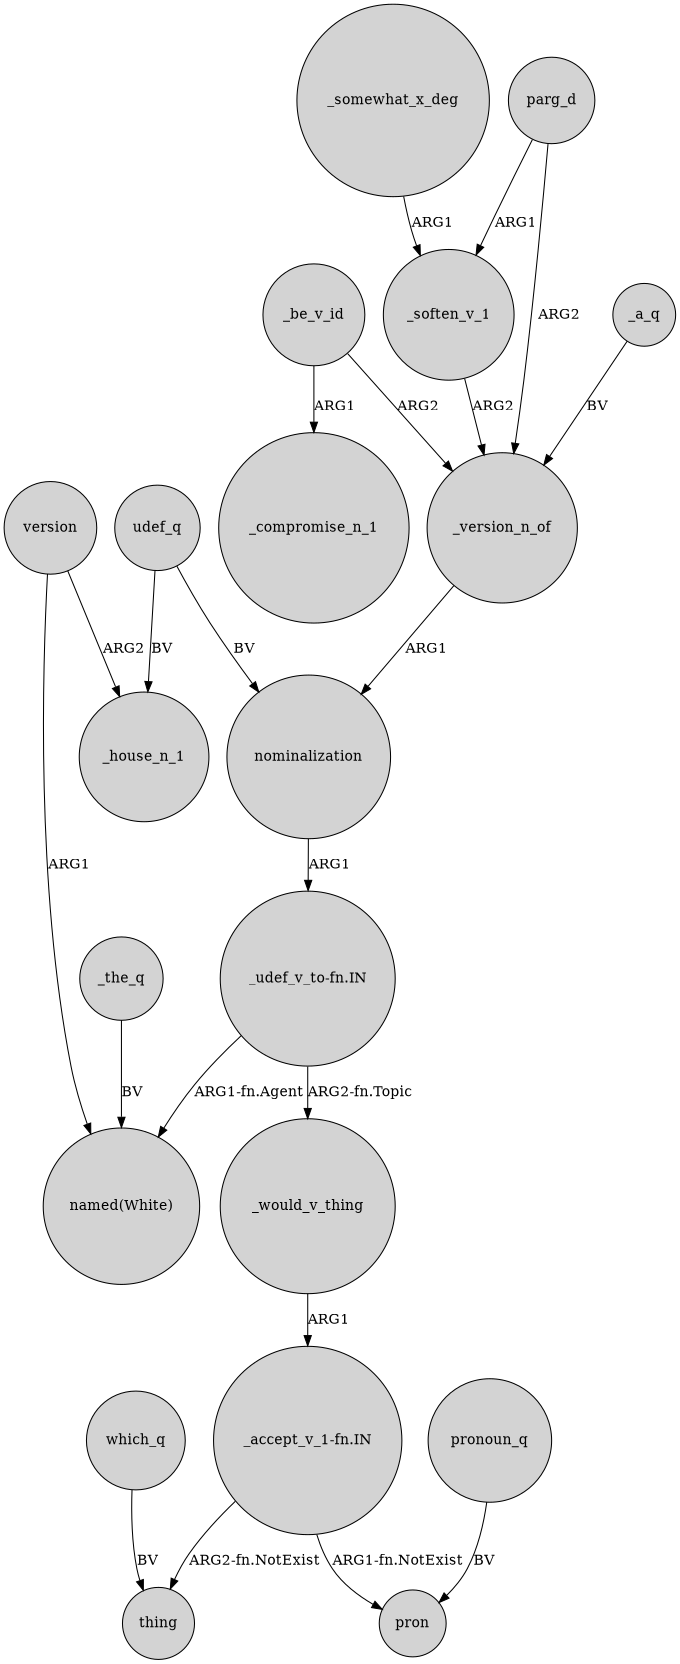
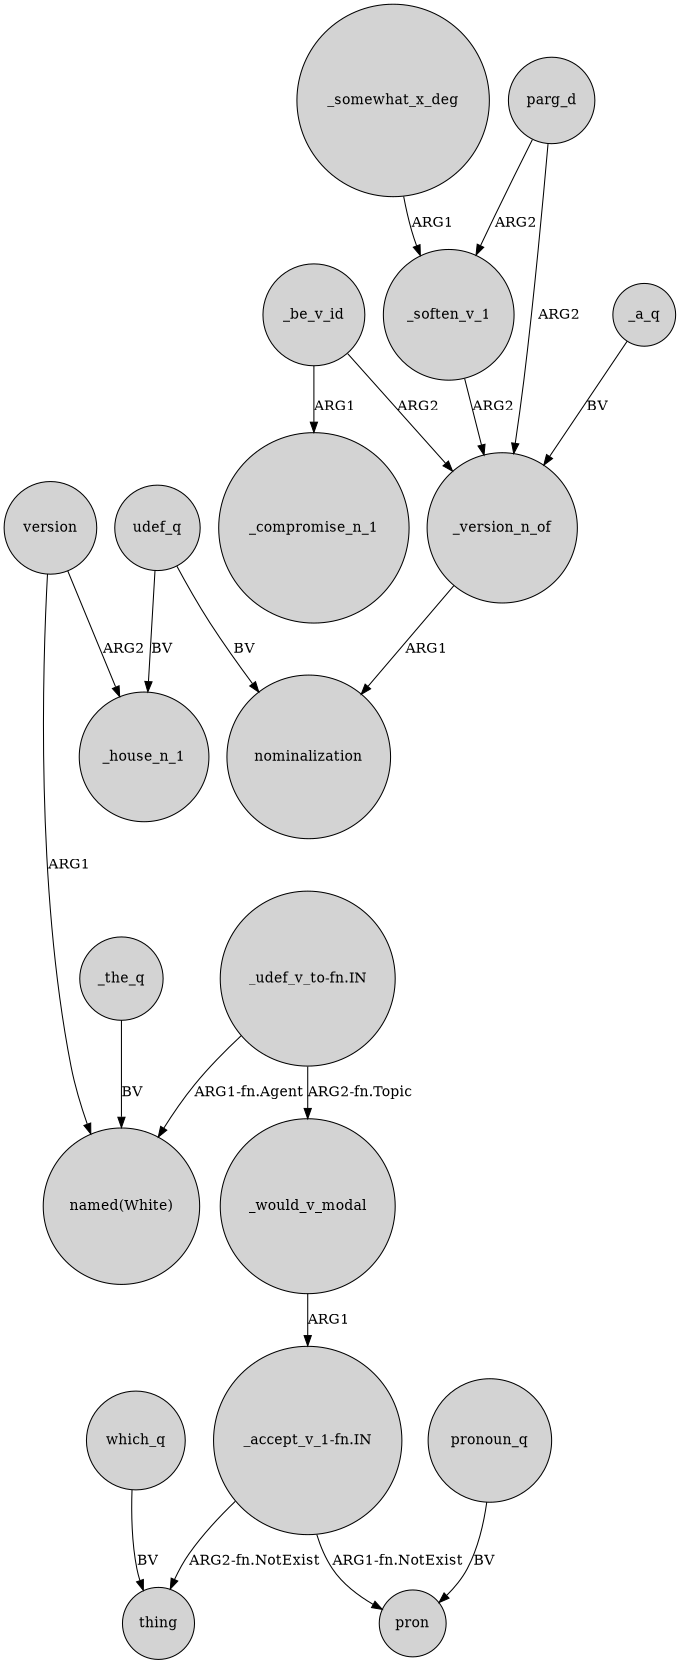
edge "parg_d" -> "_soften_v_1": label "ARG1" -> "ARG2"
edge "nominalization" -> "_udef_v_to-fn.IN": removed, label "ARG1"
node "_would_v_thing": label "_would_v_thing" -> "_would_v_modal"
